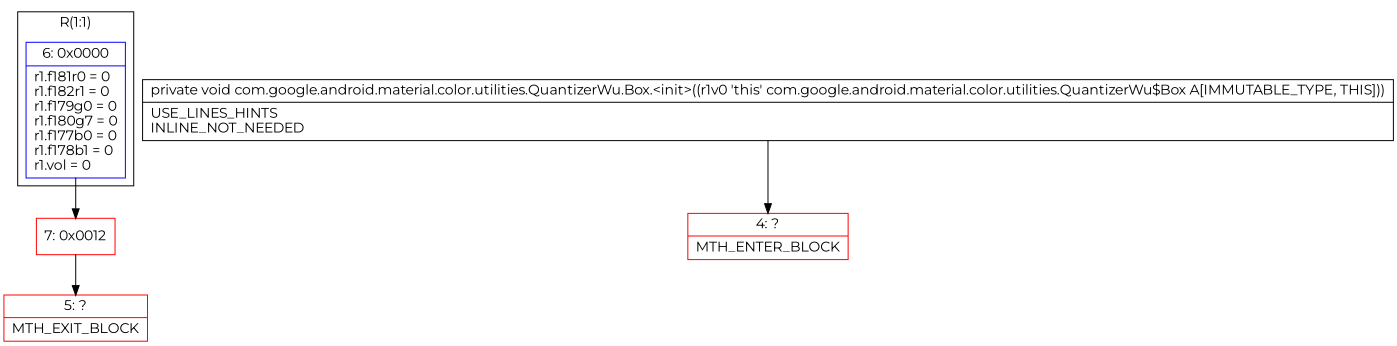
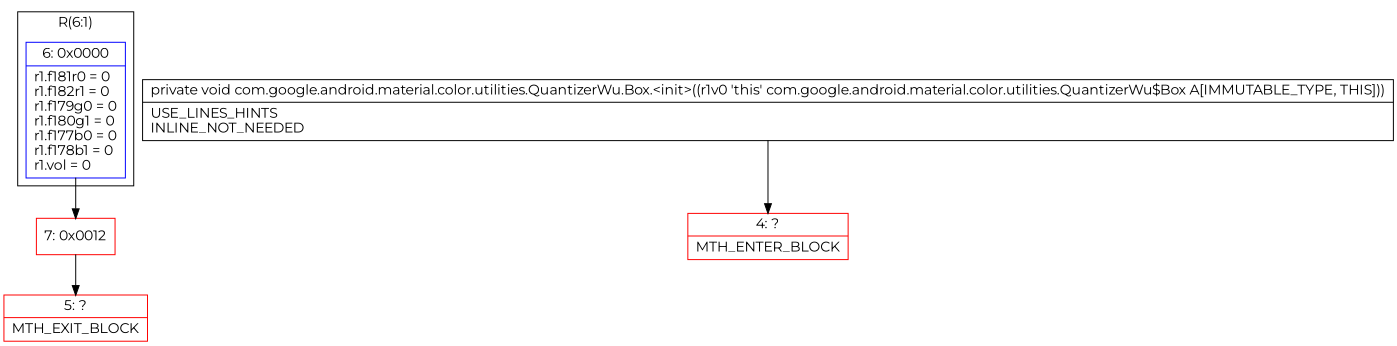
cluster "R(1:1)": label "R(1:1)" -> "R(6:1)"
node "6: 0x0000": text "r1.f180g7 = 0" -> "r1.f180g1 = 0"
